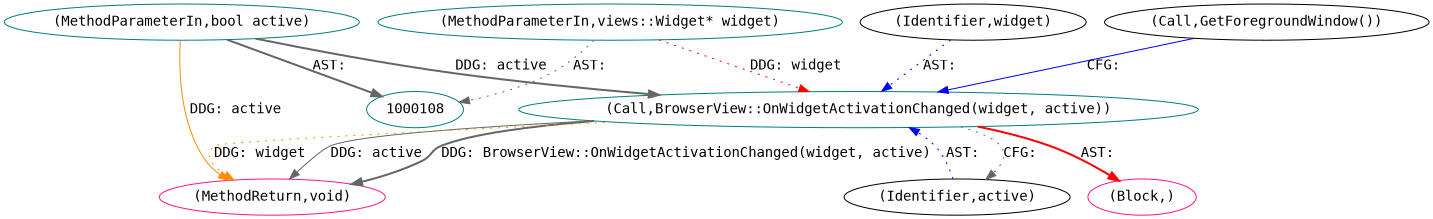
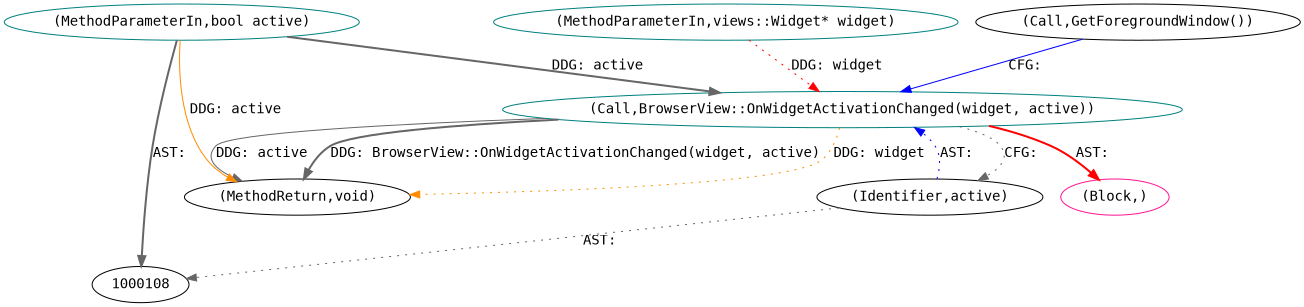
node "(Identifier,widget)": removed
edge "(MethodParameterIn,views::Widget* widget)" -> "1000108": now "(Identifier,active)" -> "1000108"
node "1000108": color teal -> black
node "(MethodReturn,void)": color deeppink -> black
